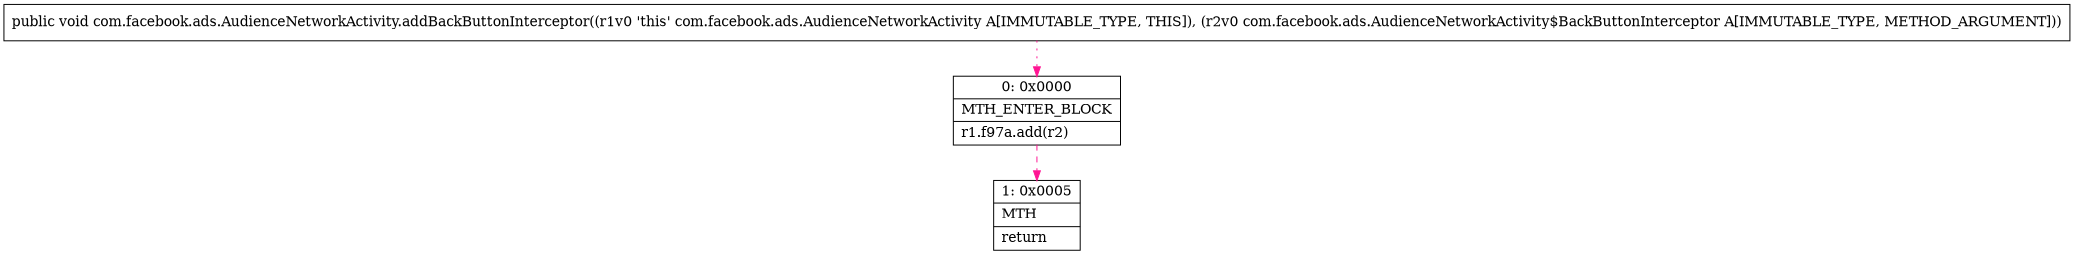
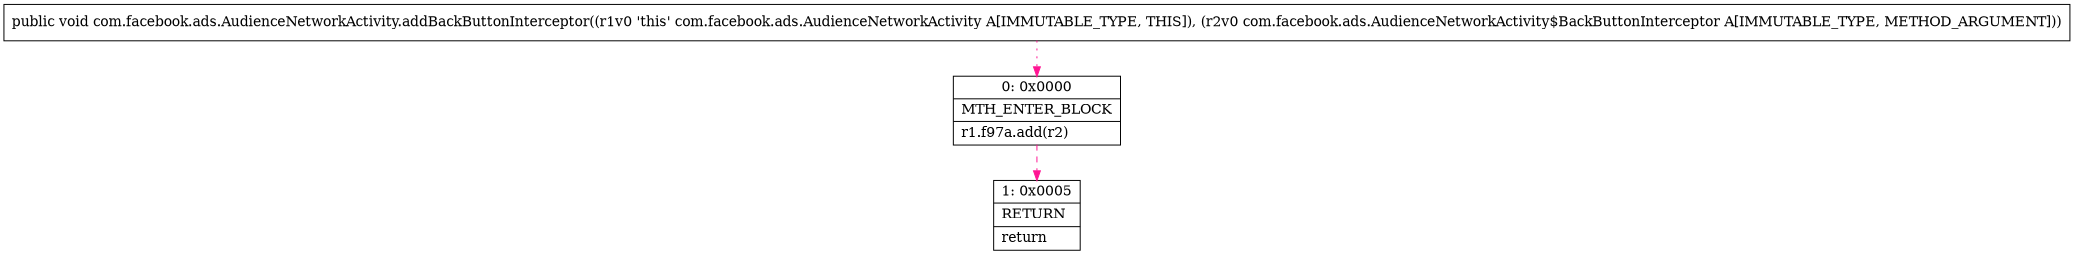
node "1: 0x0005": text "MTH" -> "RETURN"
